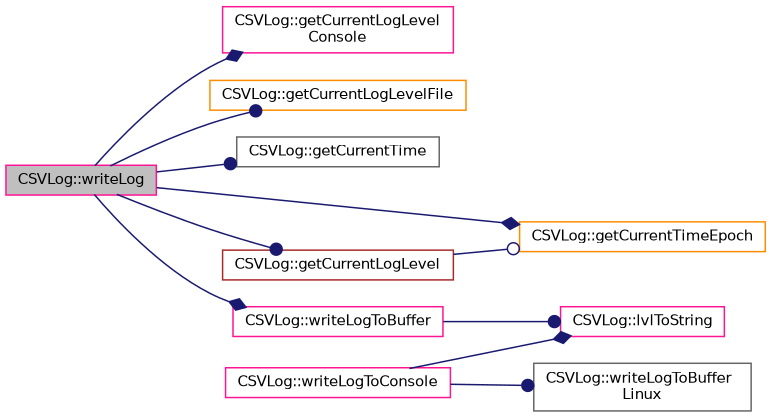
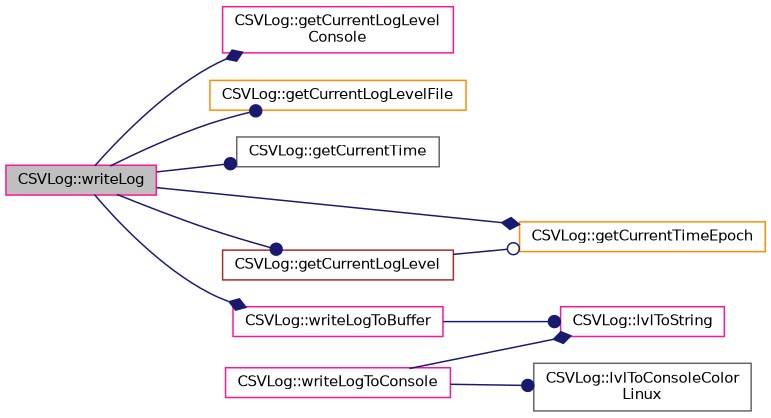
node "CSVLog::writeLogToBuffer Linux": label "CSVLog::writeLogToBuffer Linux" -> "CSVLog::lvlToConsoleColor Linux"
